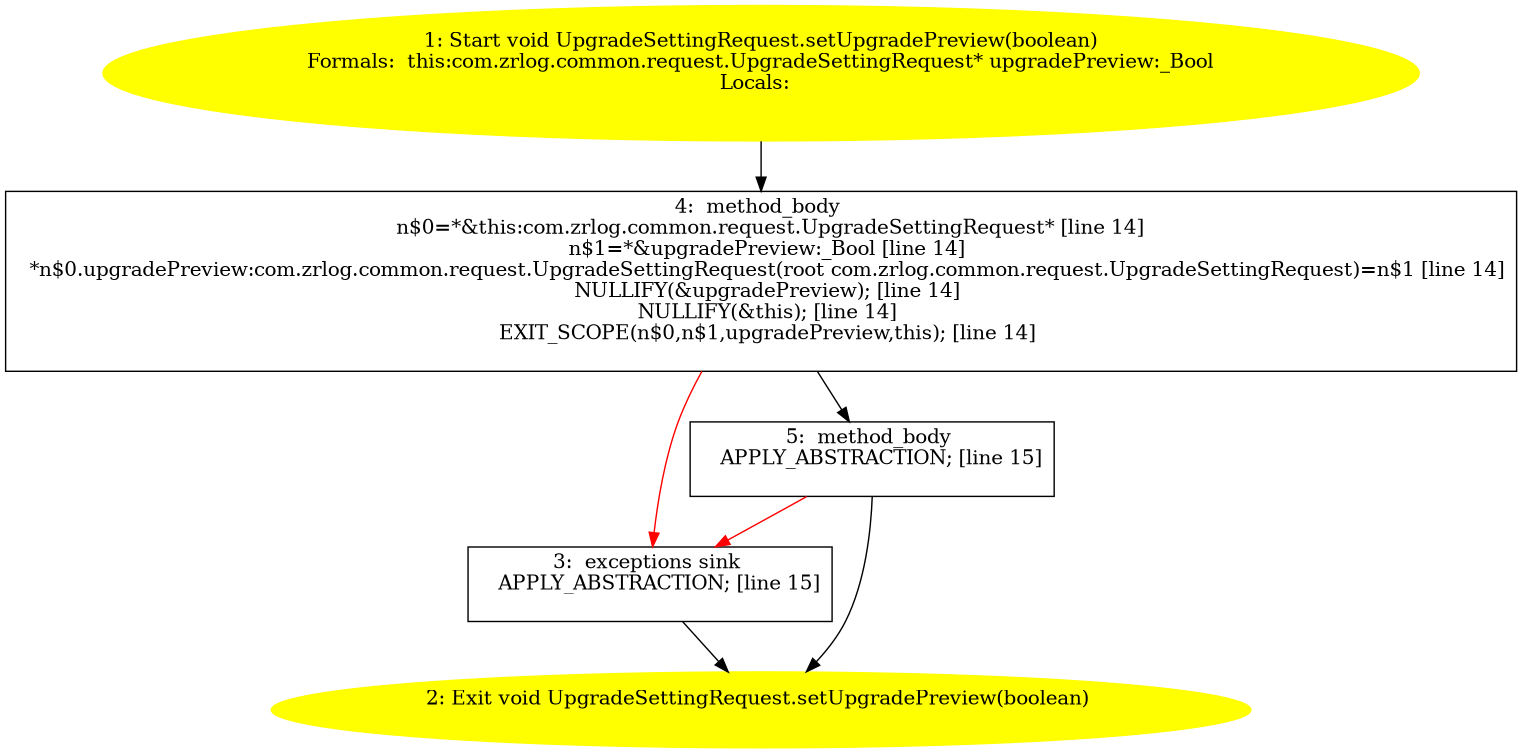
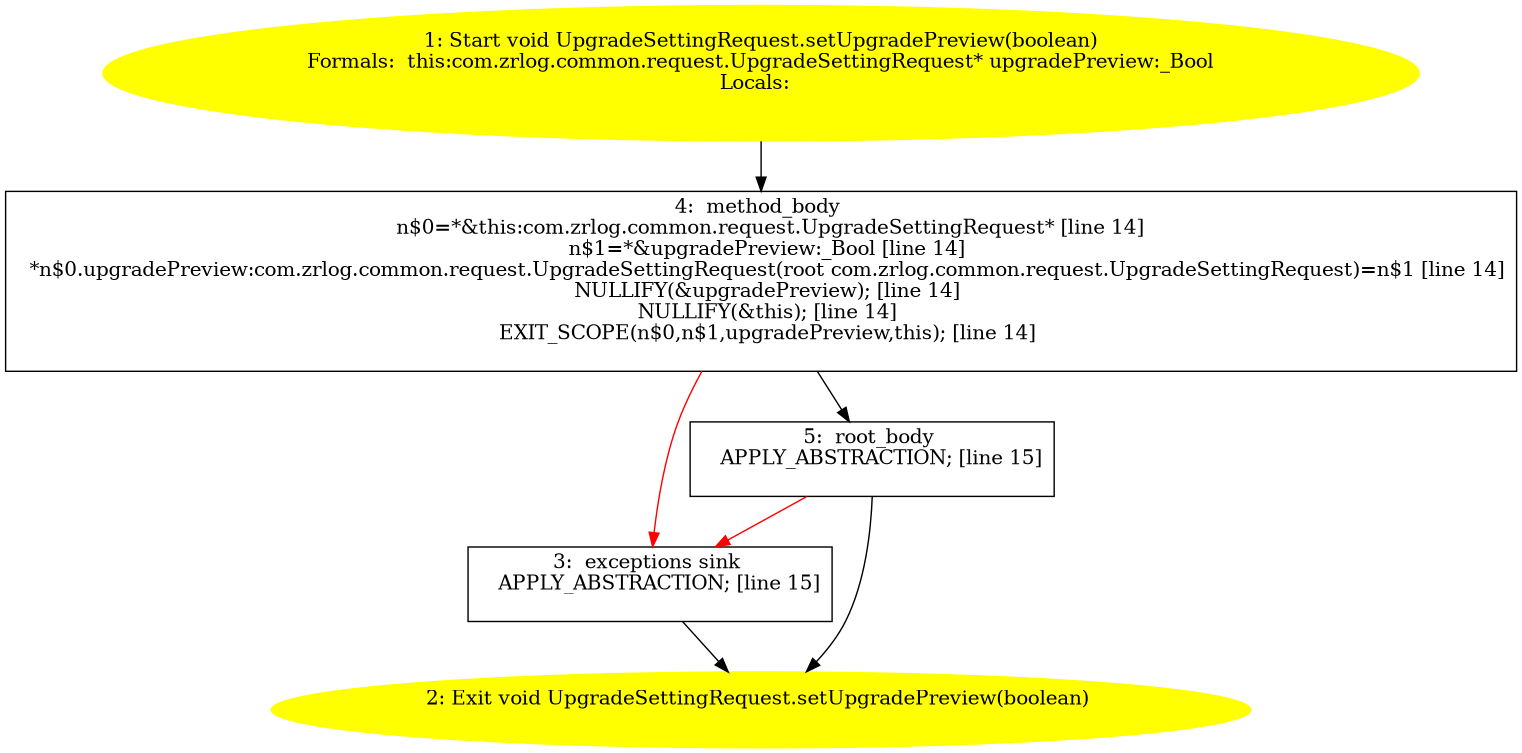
node "5:  method_body APPLY_ABSTRACTION; [line 15]": label "5:  method_body APPLY_ABSTRACTION; [line 15]" -> "5:  root_body APPLY_ABSTRACTION; [line 15]"
